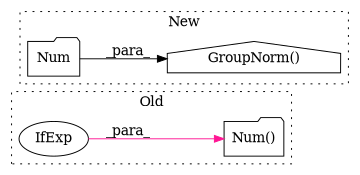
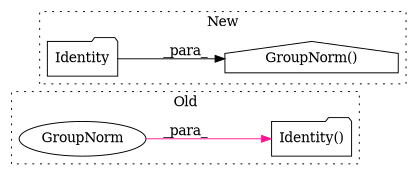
node "Num": label "Num" -> "Identity"
node "IfExp": label "IfExp" -> "GroupNorm"
node "Num()": label "Num()" -> "Identity()"
